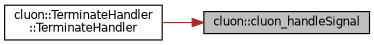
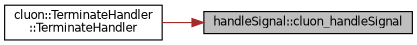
node "cluon::cluon_handleSignal": label "cluon::cluon_handleSignal" -> "handleSignal::cluon_handleSignal"
